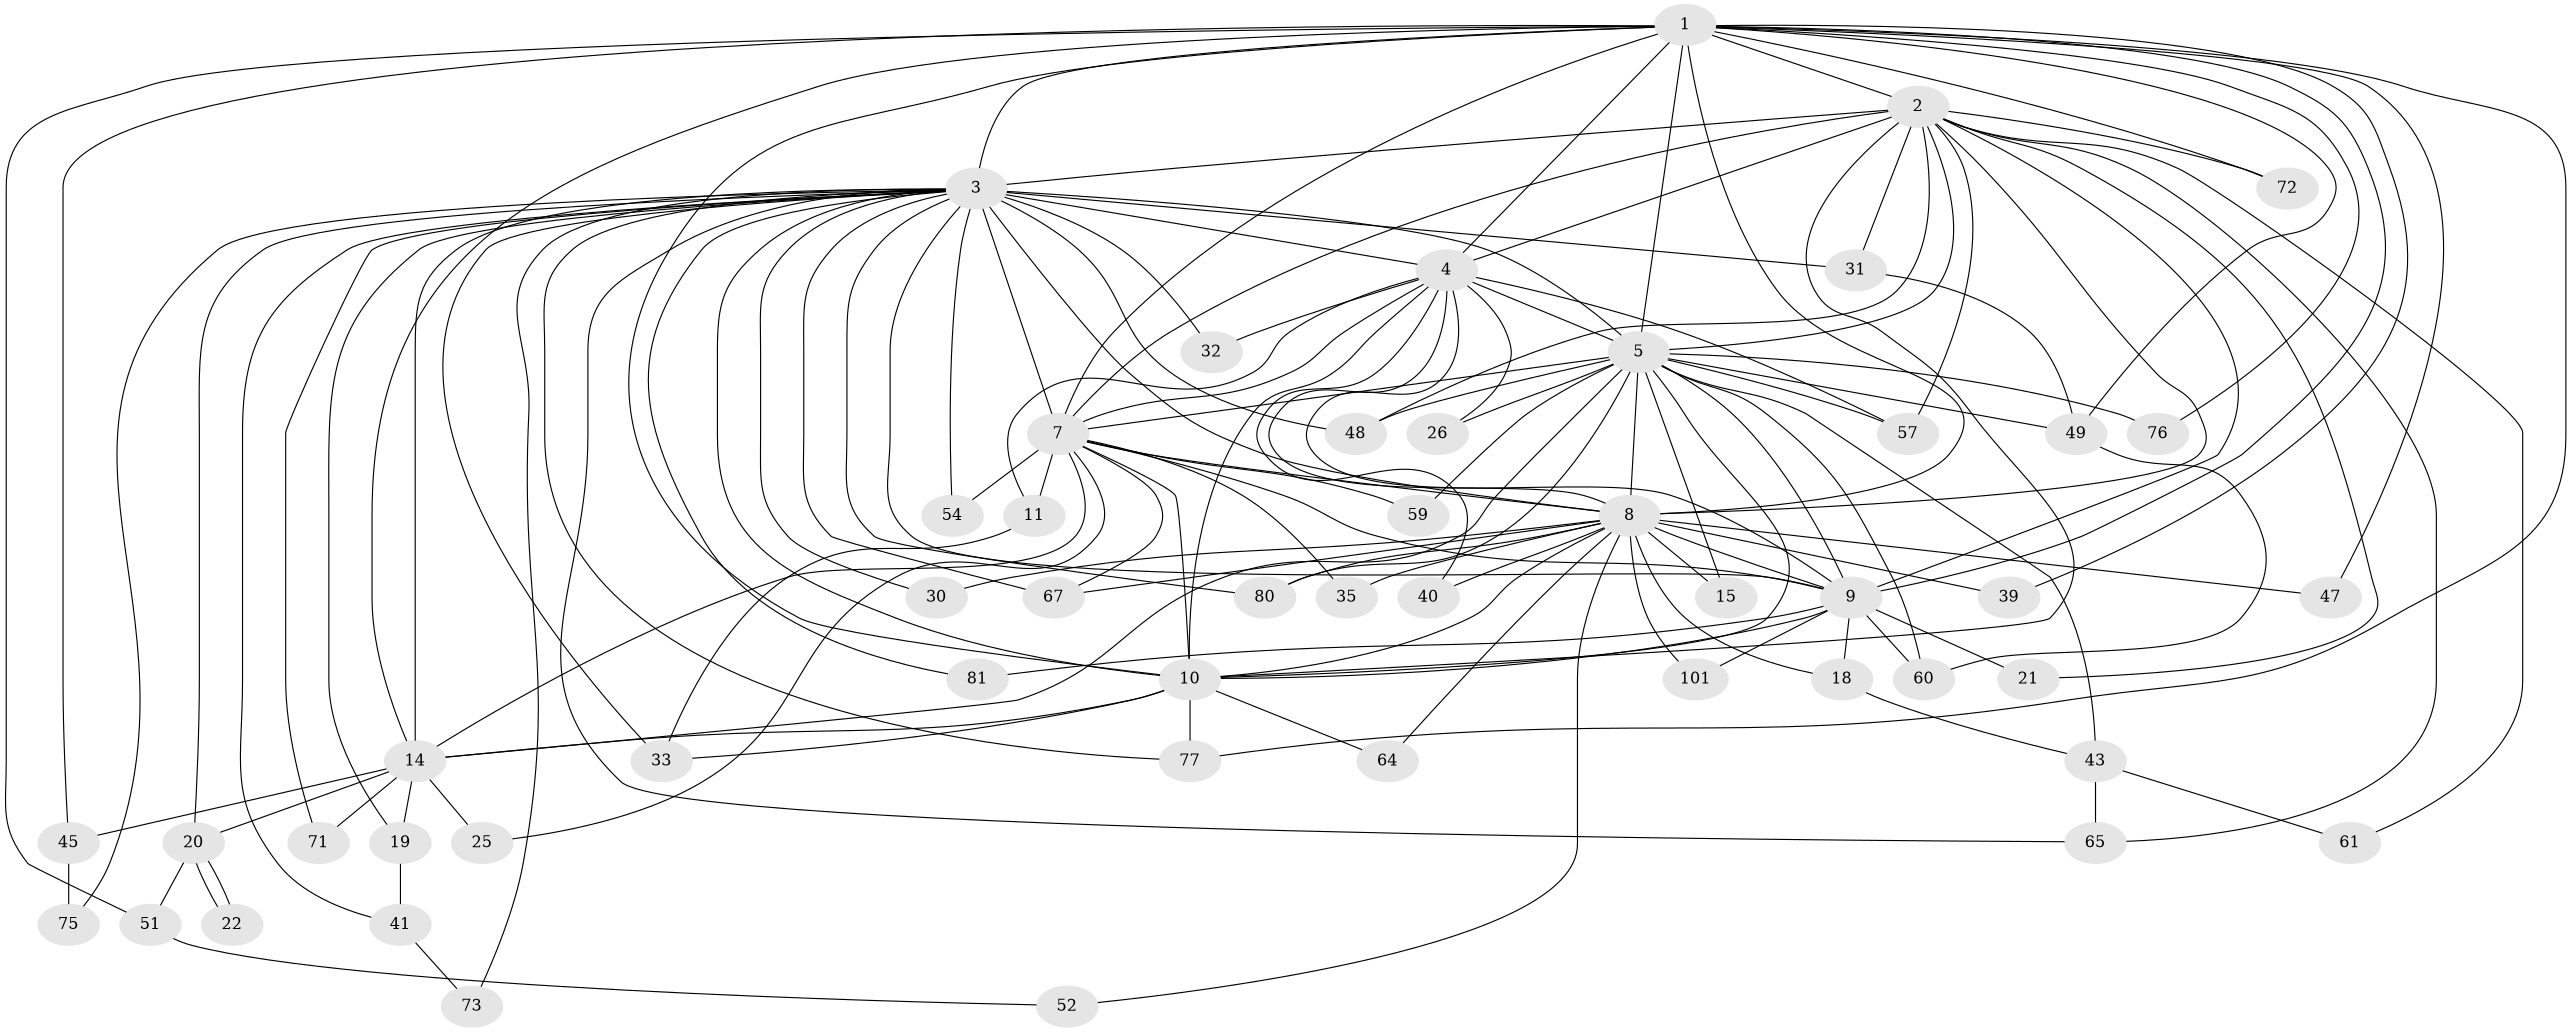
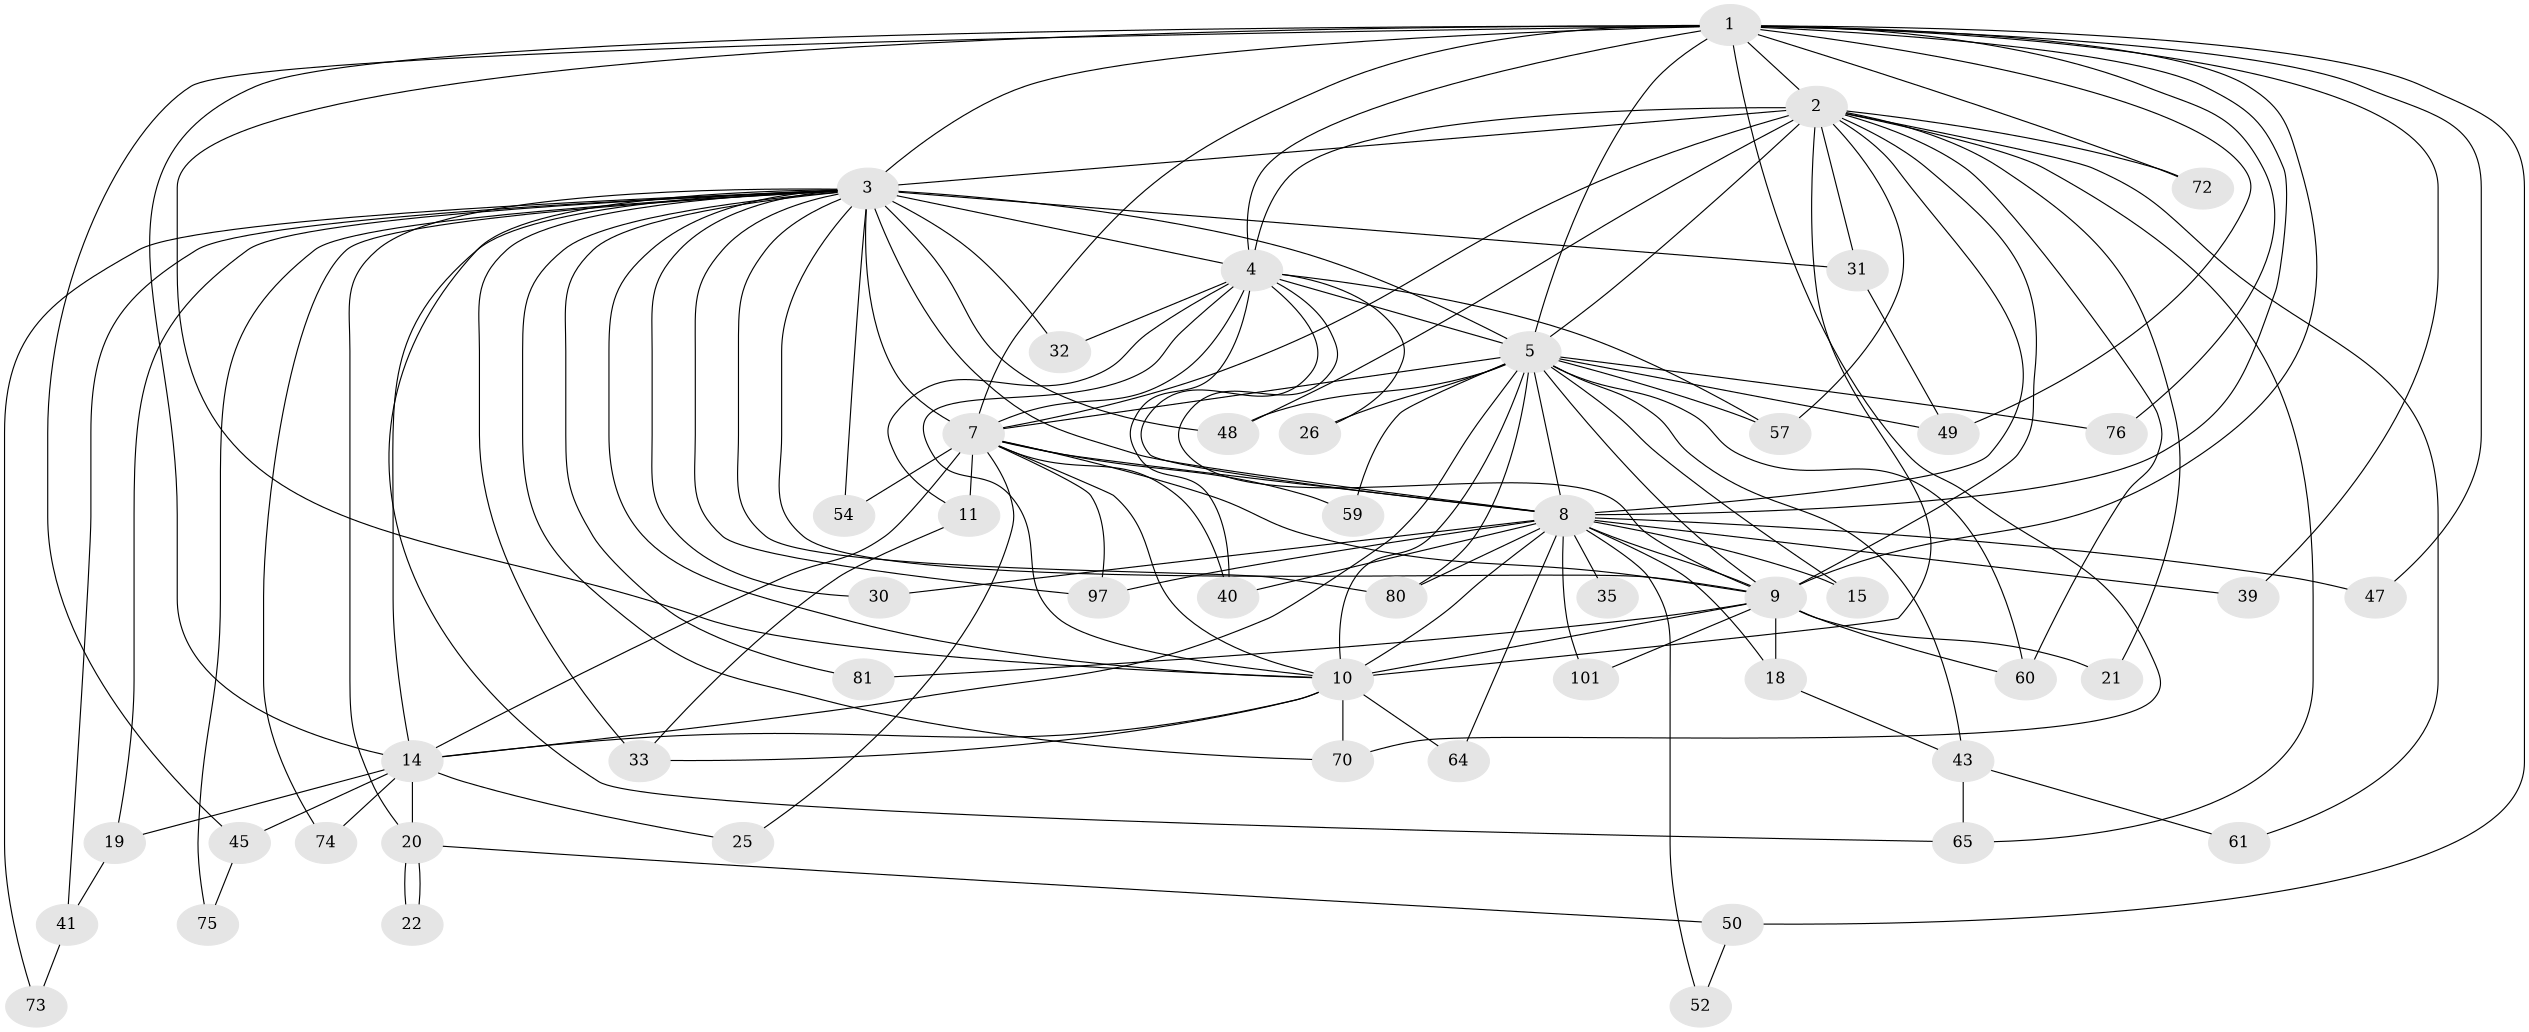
edge "7" -- "35": now "7" -- "40"
node "67": label "67" -> "97"
edge "49" -- "60": now "2" -- "60"
node "77": label "77" -> "70"
node "71": label "71" -> "74"
node "51": label "51" -> "50"
